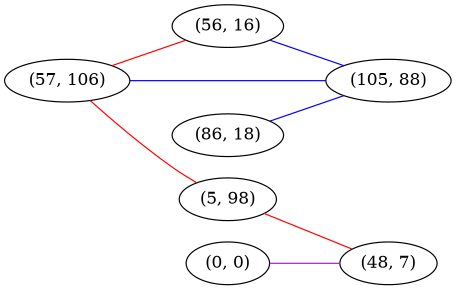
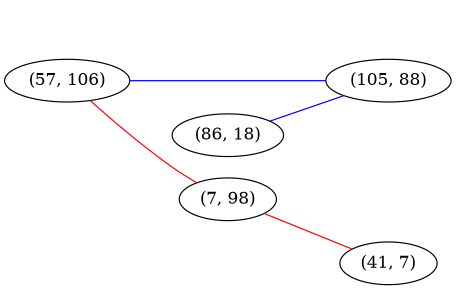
node "(56, 16)": removed
node "(5, 98)": label "(5, 98)" -> "(7, 98)"
node "(0, 0)": removed
node "(48, 7)": label "(48, 7)" -> "(41, 7)"
